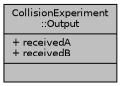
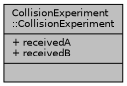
node "CollisionExperiment": text "::Output" -> "::CollisionExperiment"
